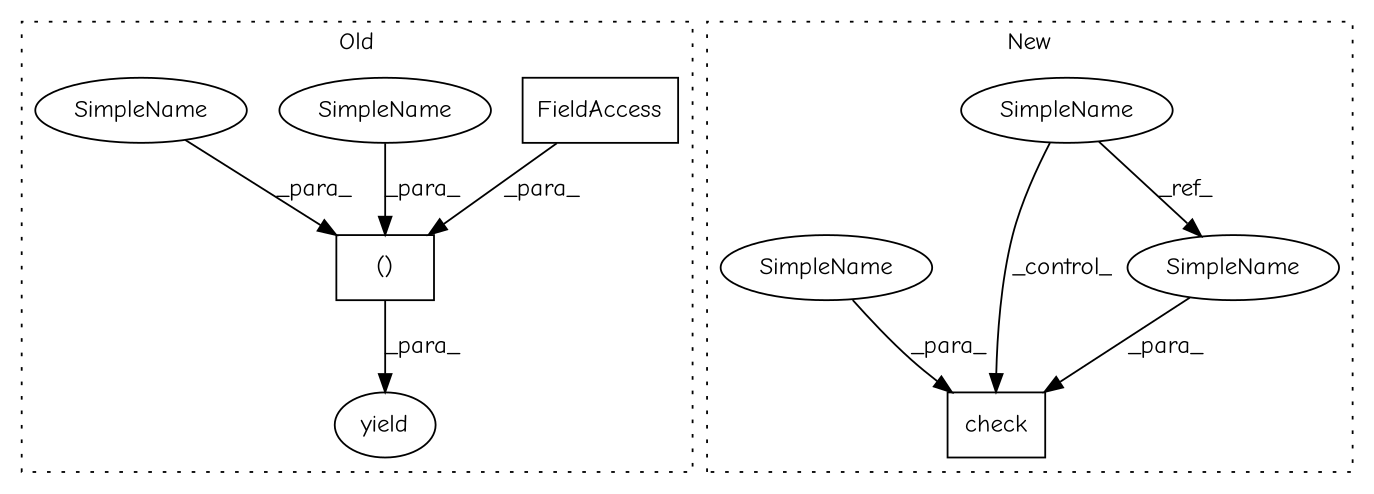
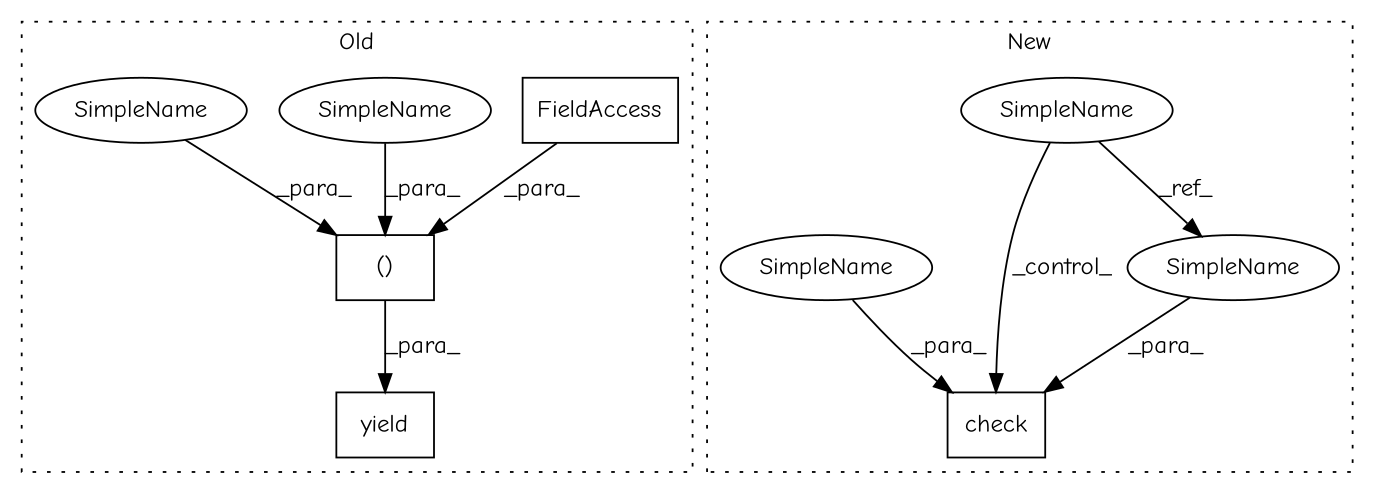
node "yield": shape ellipse -> box
